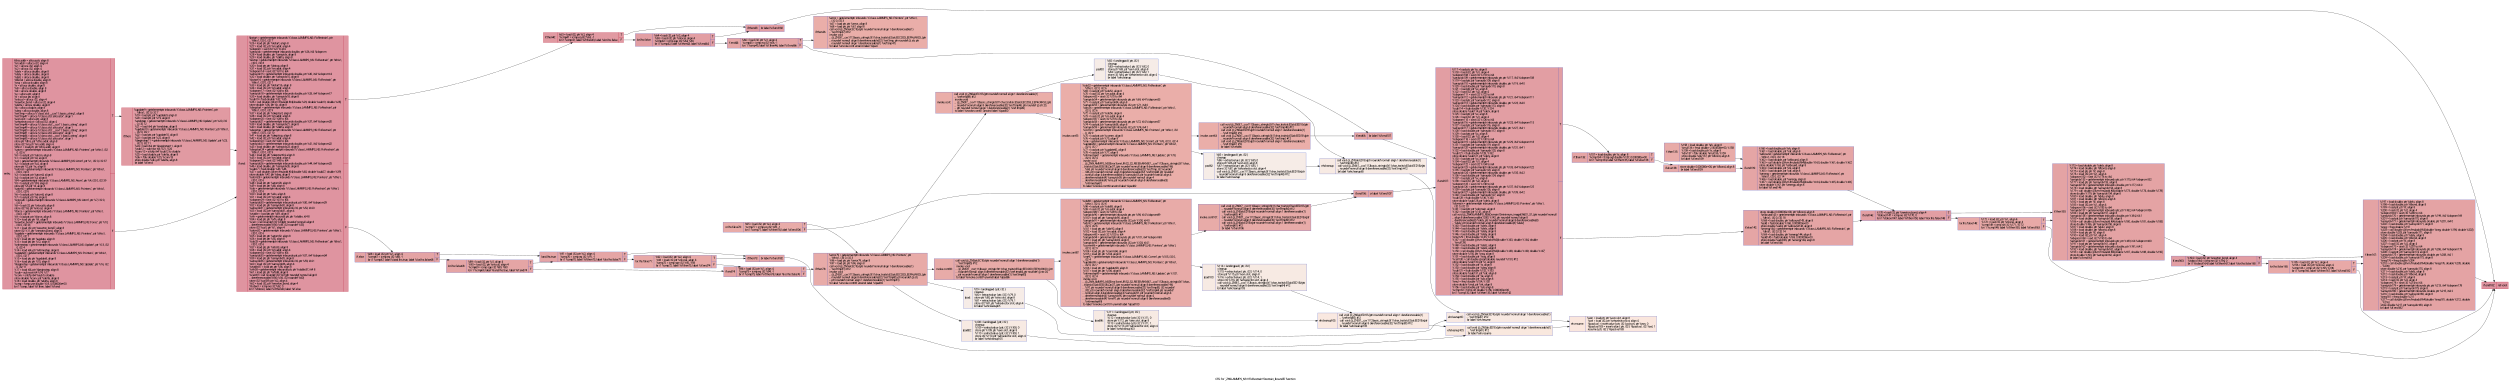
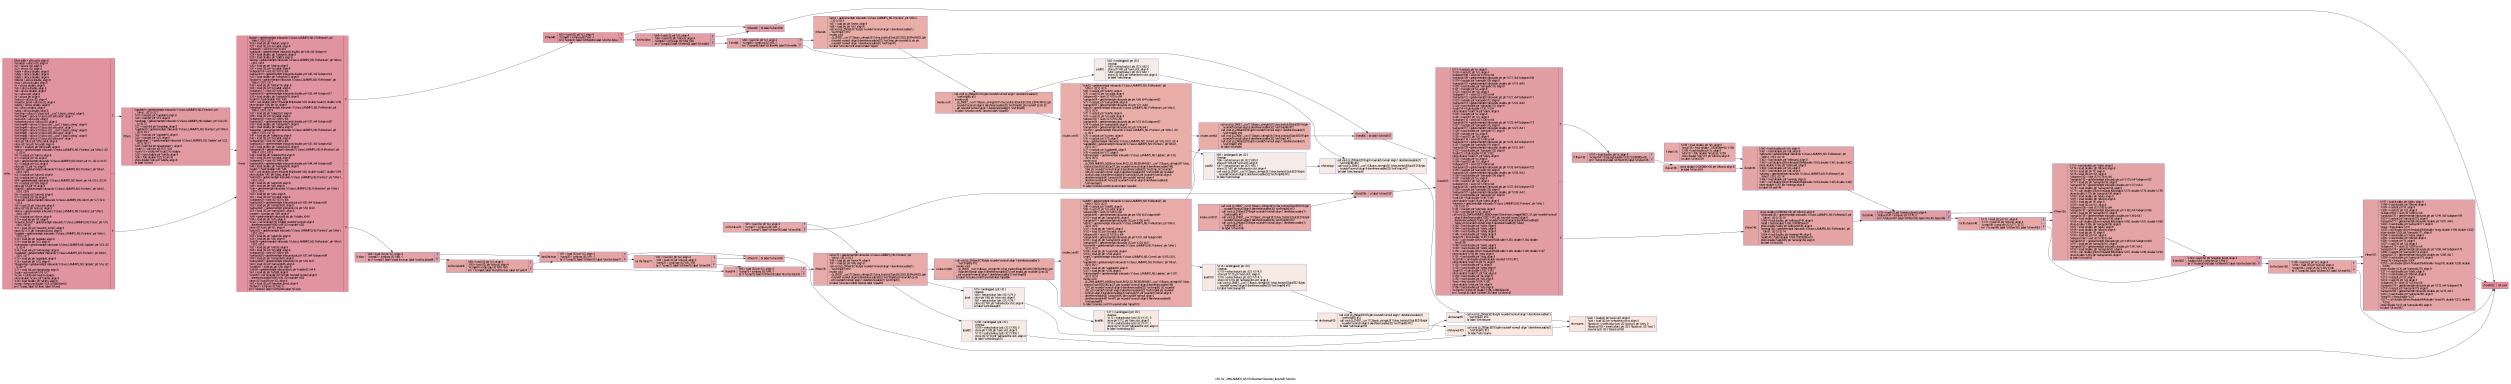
edge "if.then78:" -> "invoke.cont:": now "if.then46:" -> "invoke.cont:"
edge "invoke.cont87:" -> "invoke.cont101:": now "invoke.cont87:" -> "invoke.cont63:"
